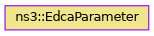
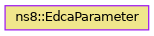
node "ns3::EdcaParameter": label "ns3::EdcaParameter" -> "ns8::EdcaParameter"
